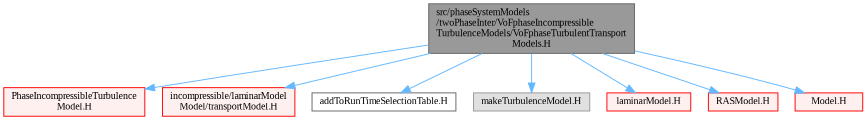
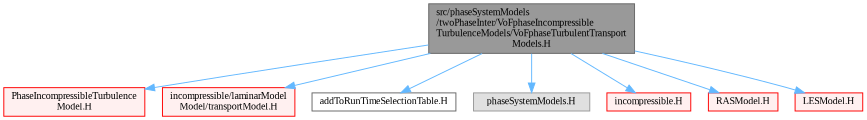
node "makeTurbulenceModel.H": label "makeTurbulenceModel.H" -> "phaseSystemModels.H"
node "laminarModel.H": label "laminarModel.H" -> "incompressible.H"
node "Model.H": label "Model.H" -> "LESModel.H"
